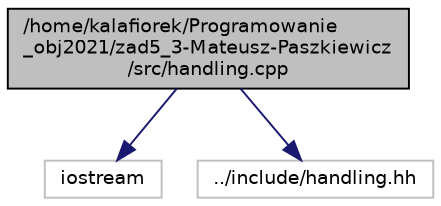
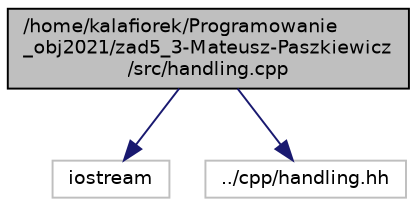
node "../include/handling.hh": label "../include/handling.hh" -> "../cpp/handling.hh"
